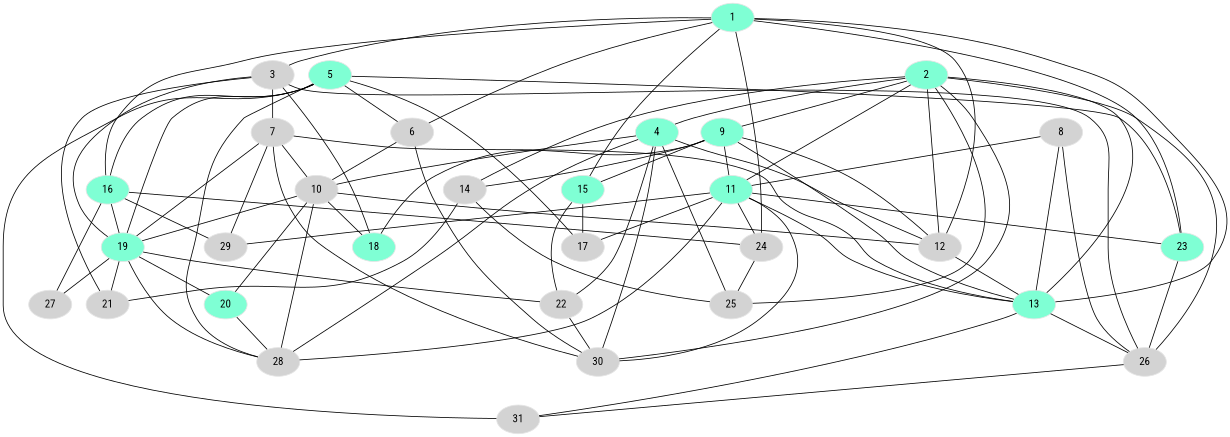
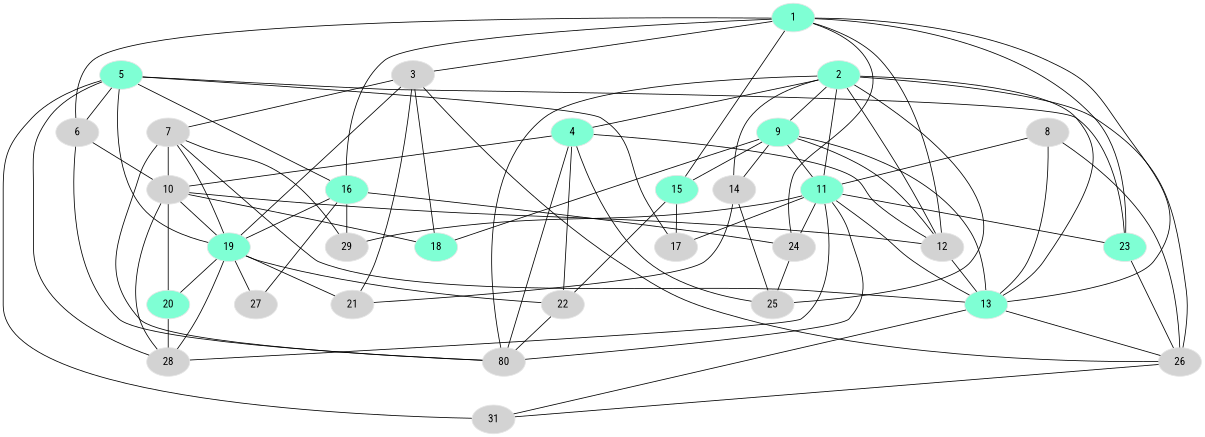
edge "4" -- "28": removed
node "30": label "30" -> "80"
